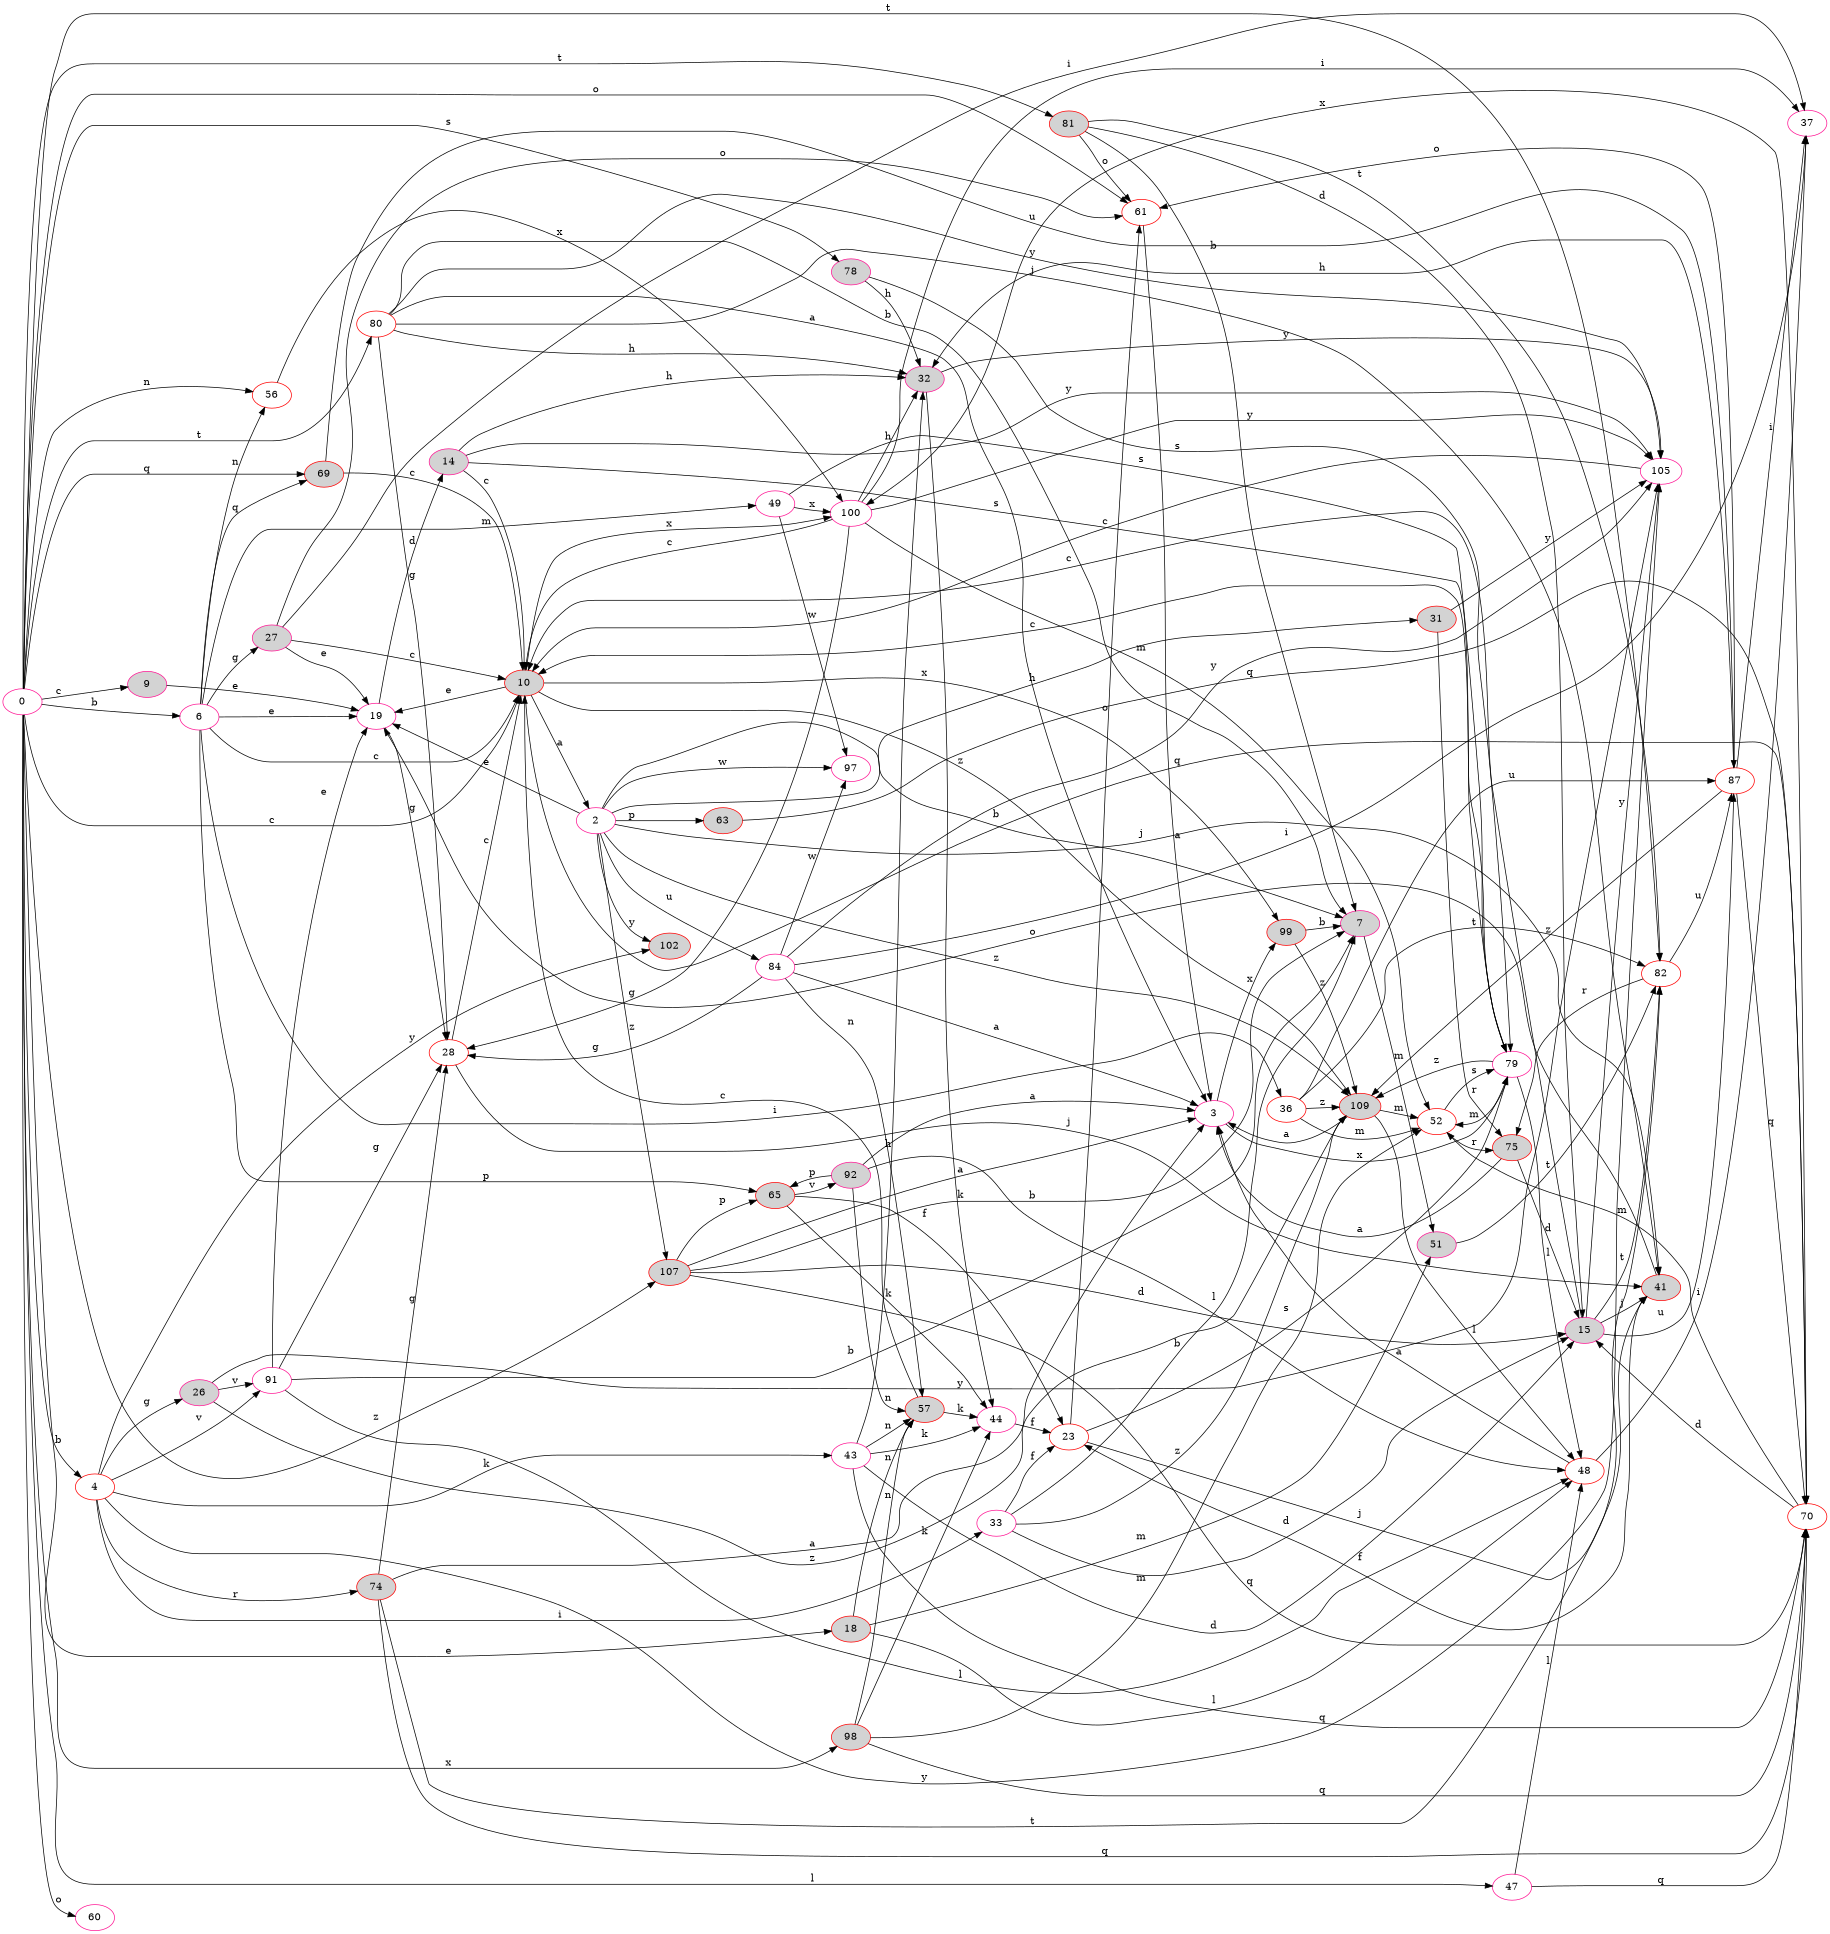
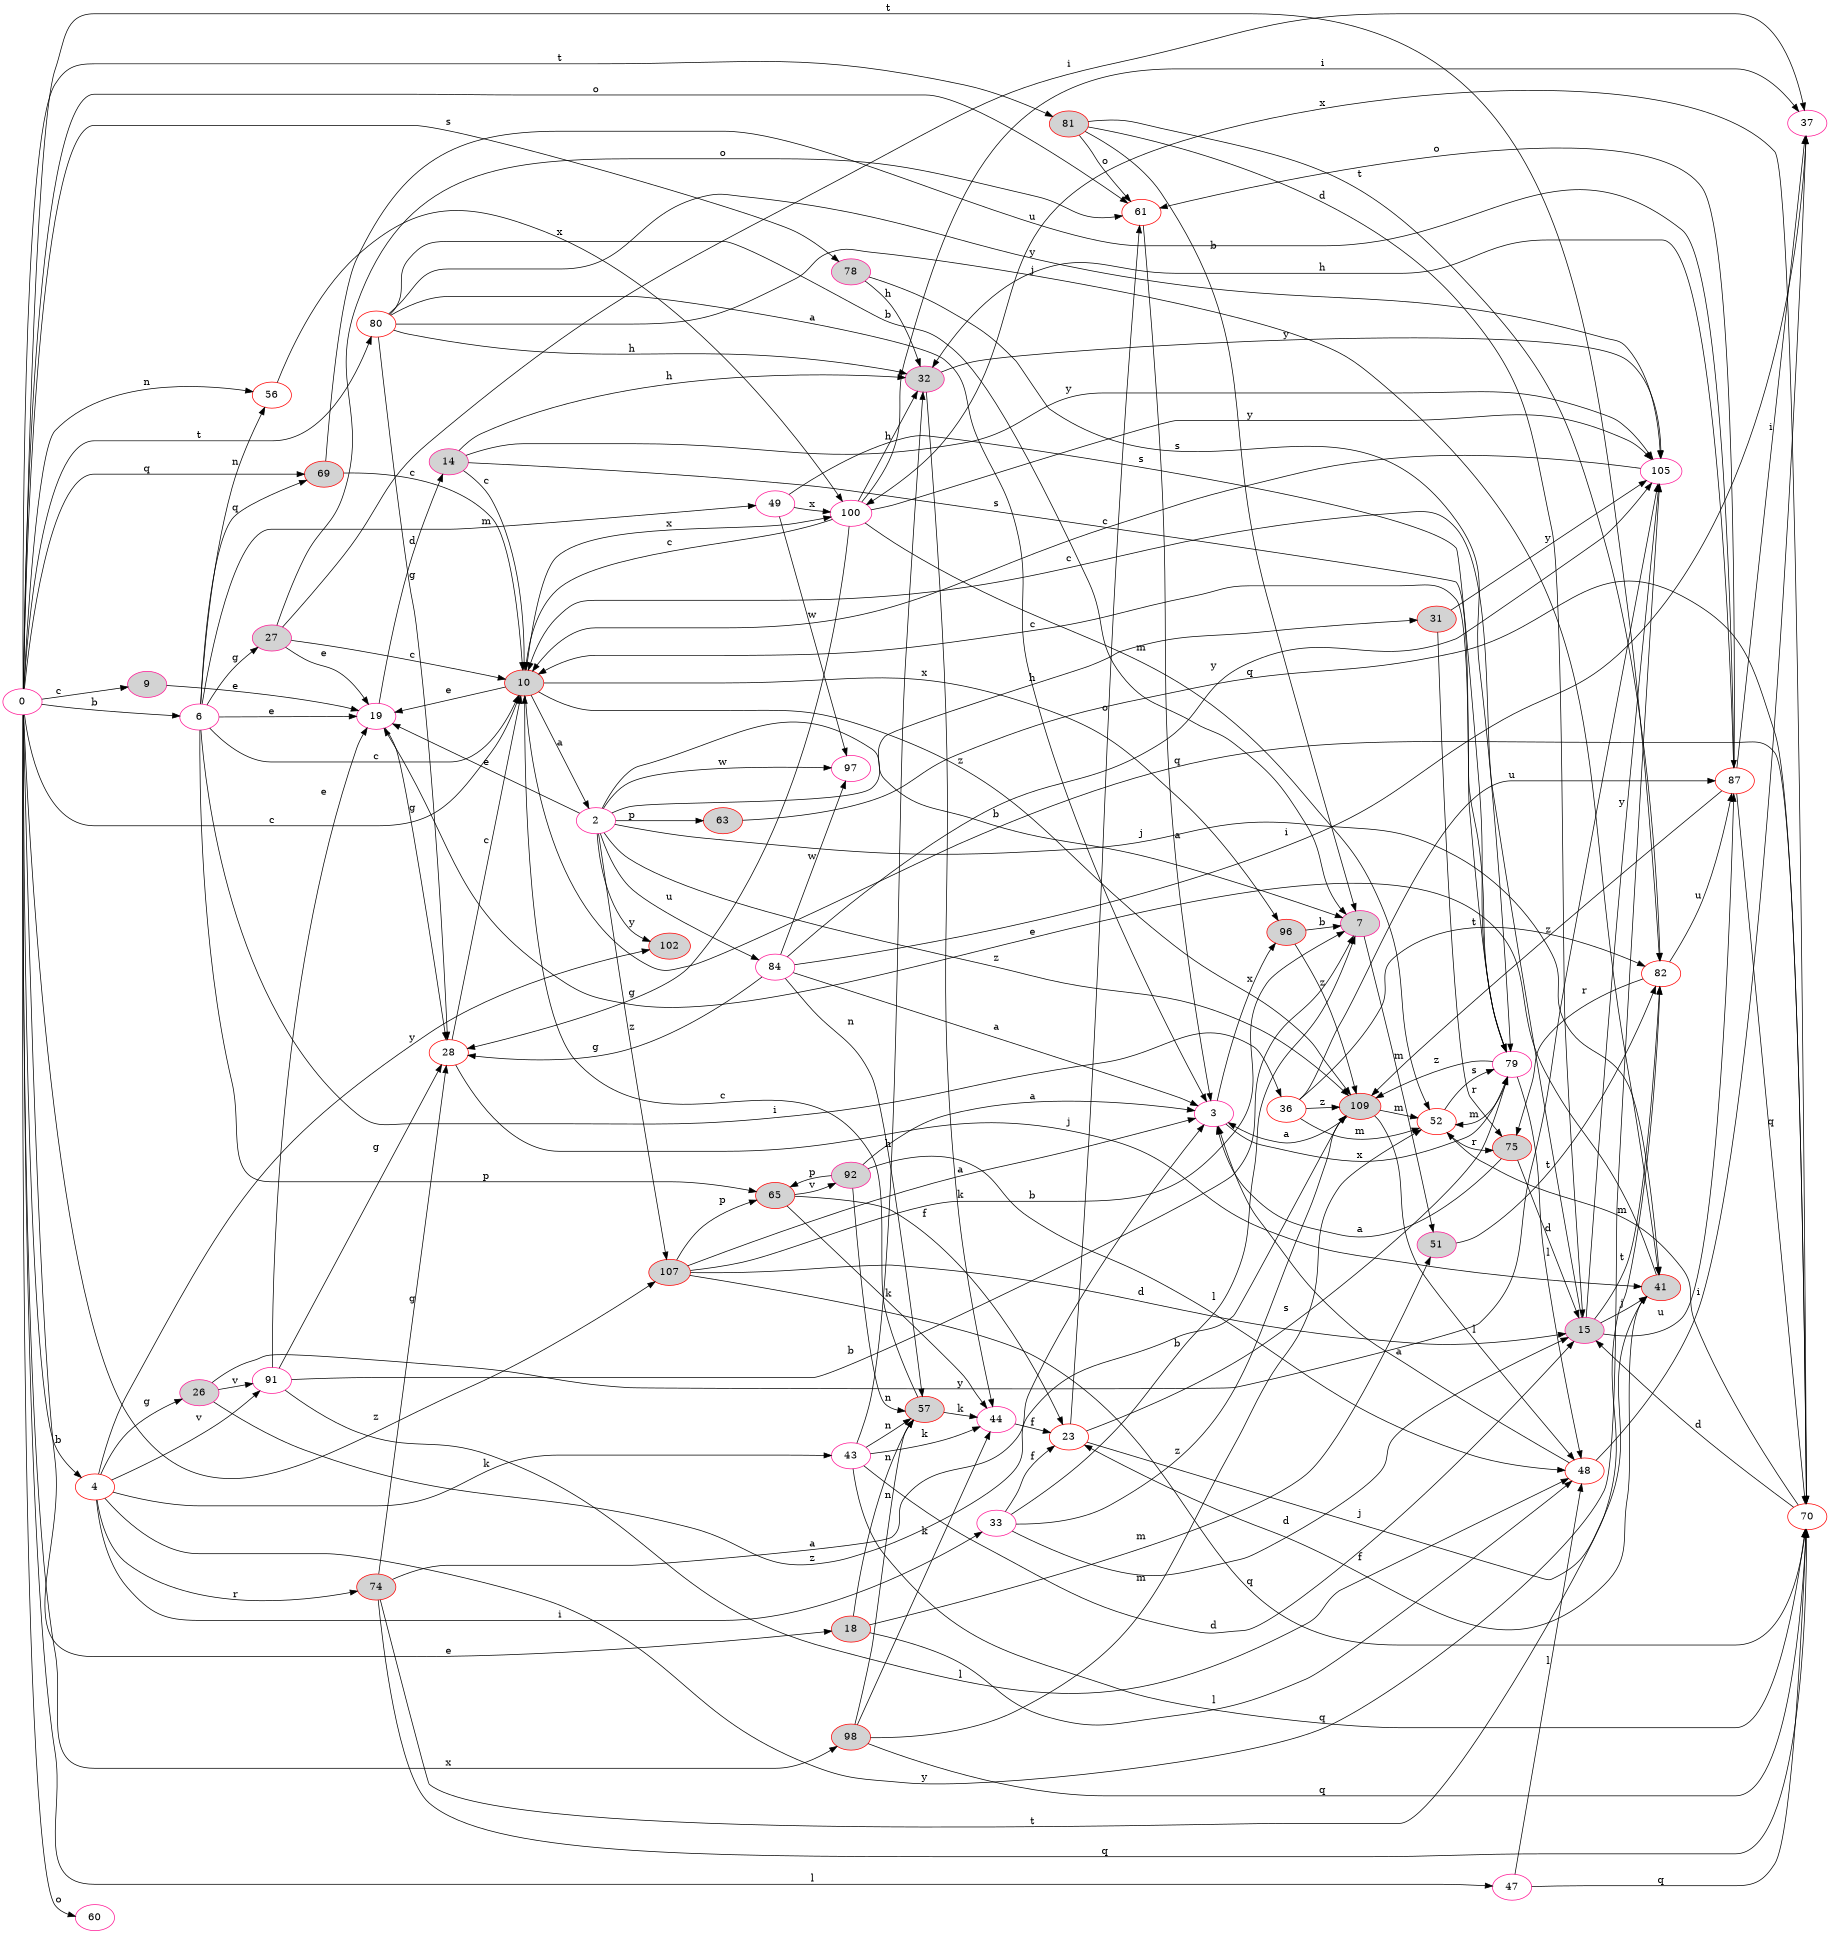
edge "41" -> "19": label "o" -> "e"
node "99": label "99" -> "96"
